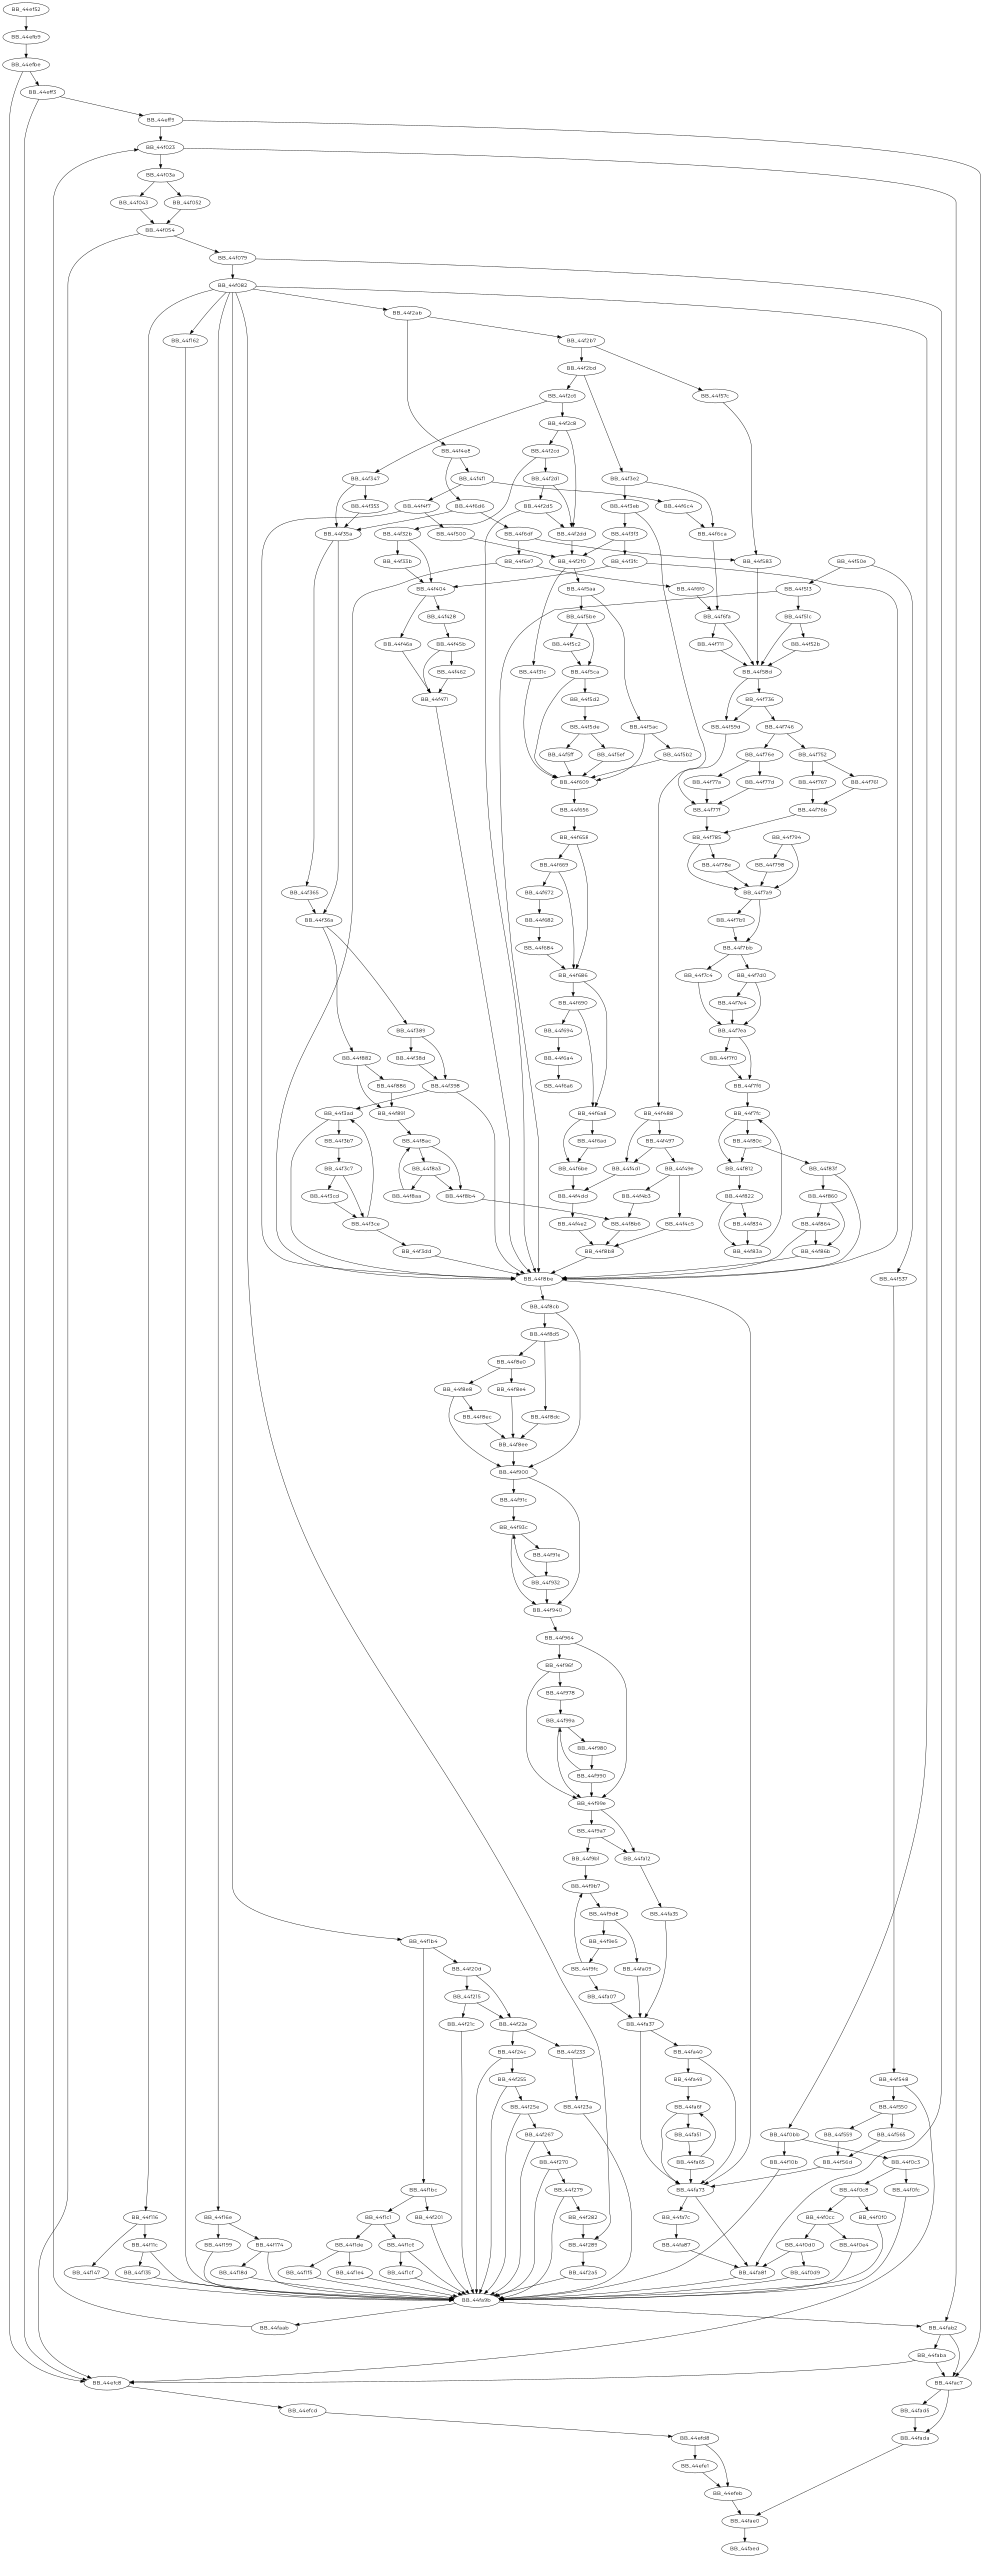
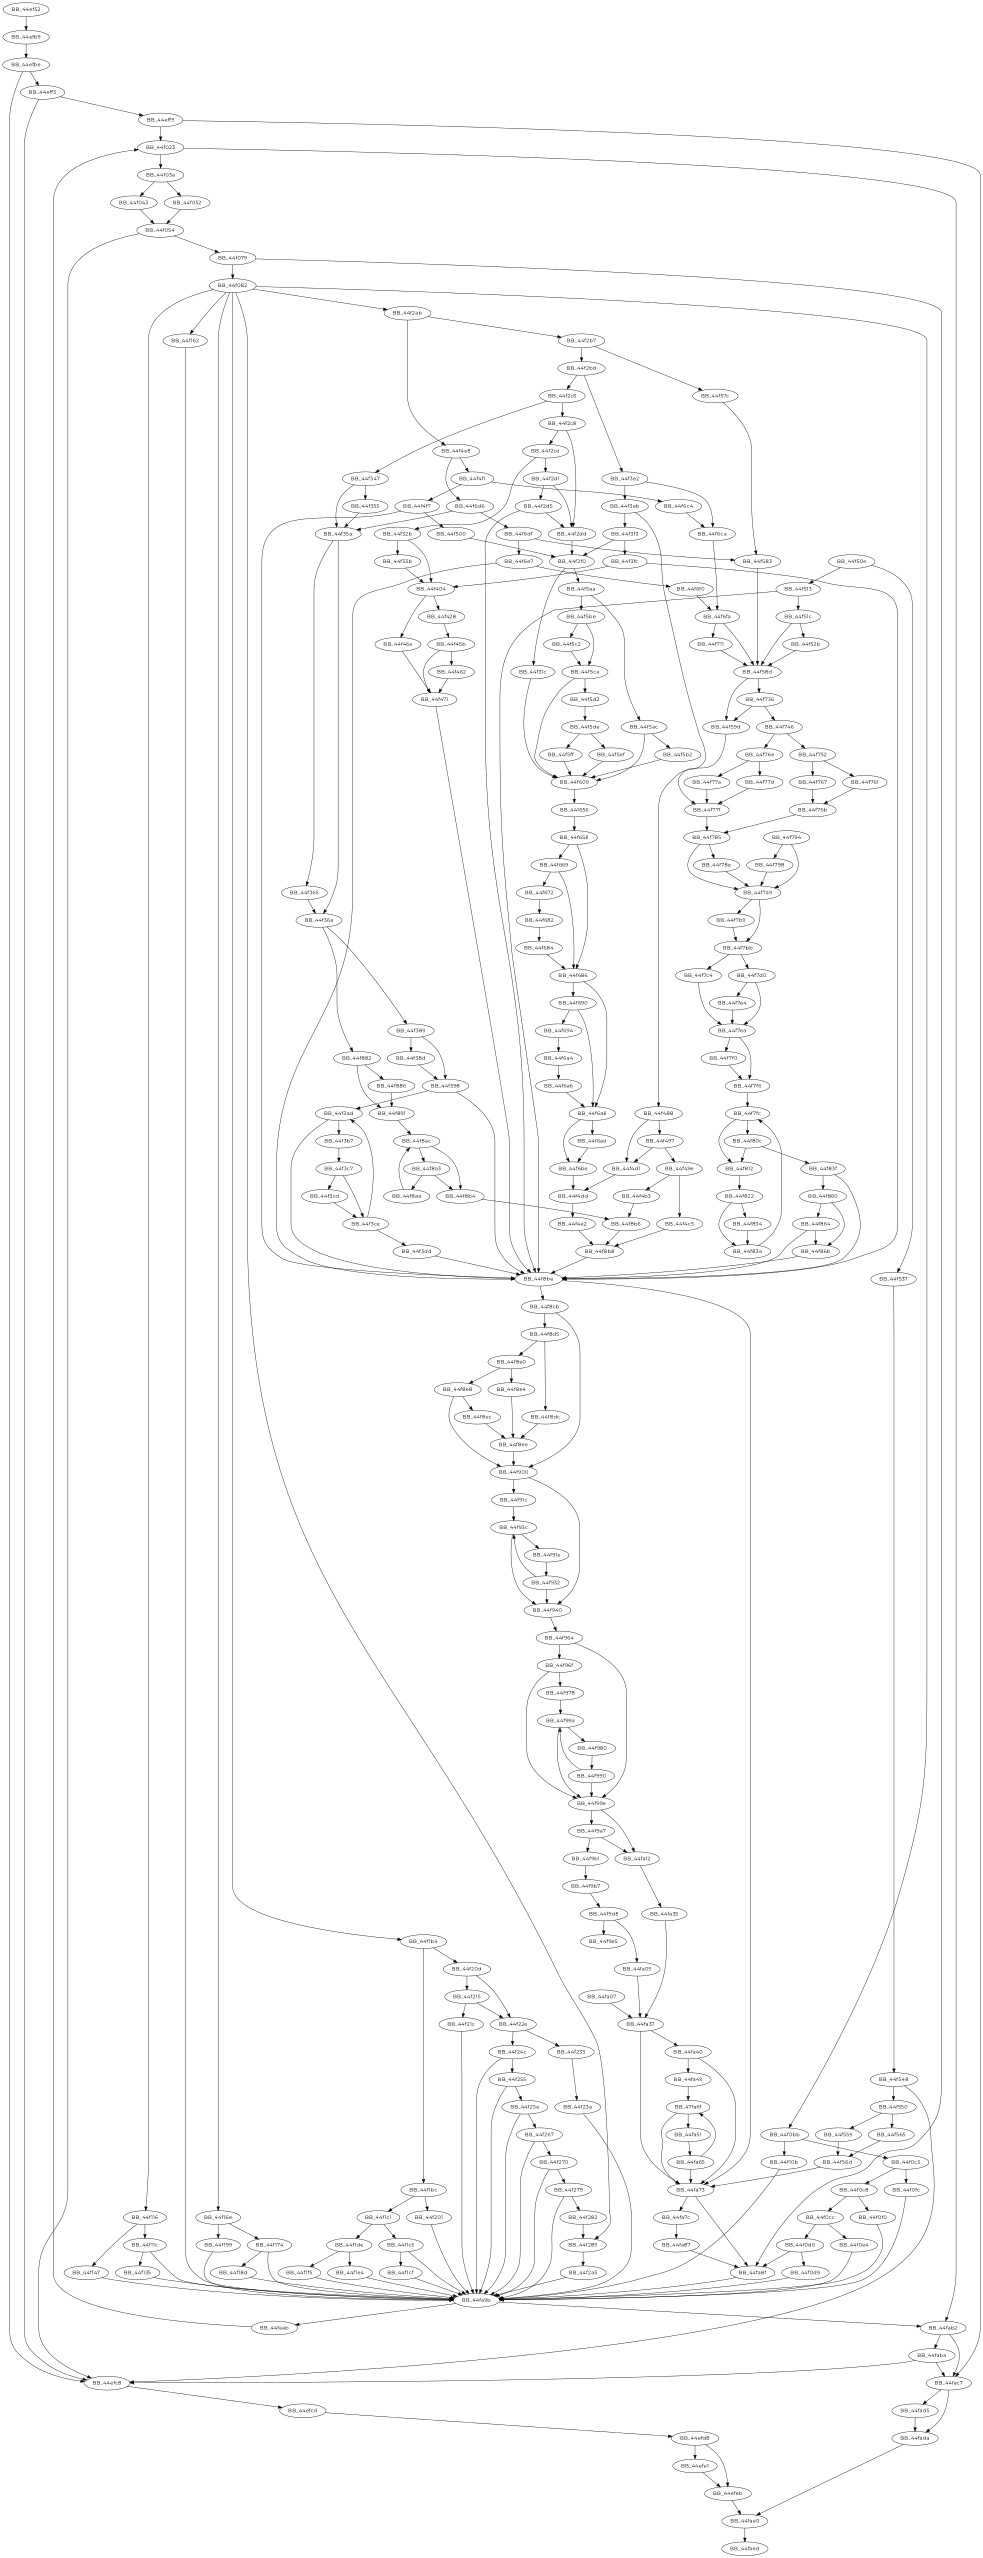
edge "BB_44f6a6" -> "BB_44f6a8": added
node "BB_44f9fc": removed
node "BB_44fa6f": label "BB_44fa6f" -> "BB_47fa6f"
